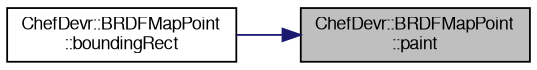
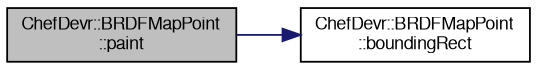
edge "ChefDevr::BRDFMapPoint ::boundingRect" -> "ChefDevr::BRDFMapPoint ::paint": reversed
